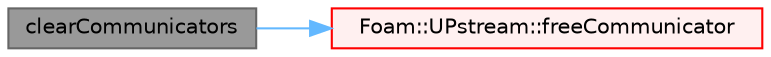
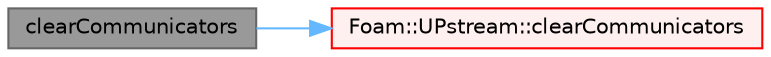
node "Foam::UPstream::freeCommunicator": label "Foam::UPstream::freeCommunicator" -> "Foam::UPstream::clearCommunicators"
